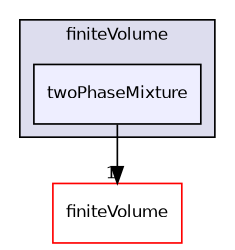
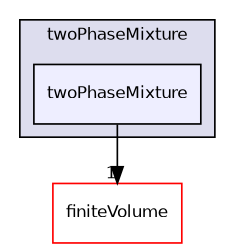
cluster "finiteVolume": label "finiteVolume" -> "twoPhaseMixture"
